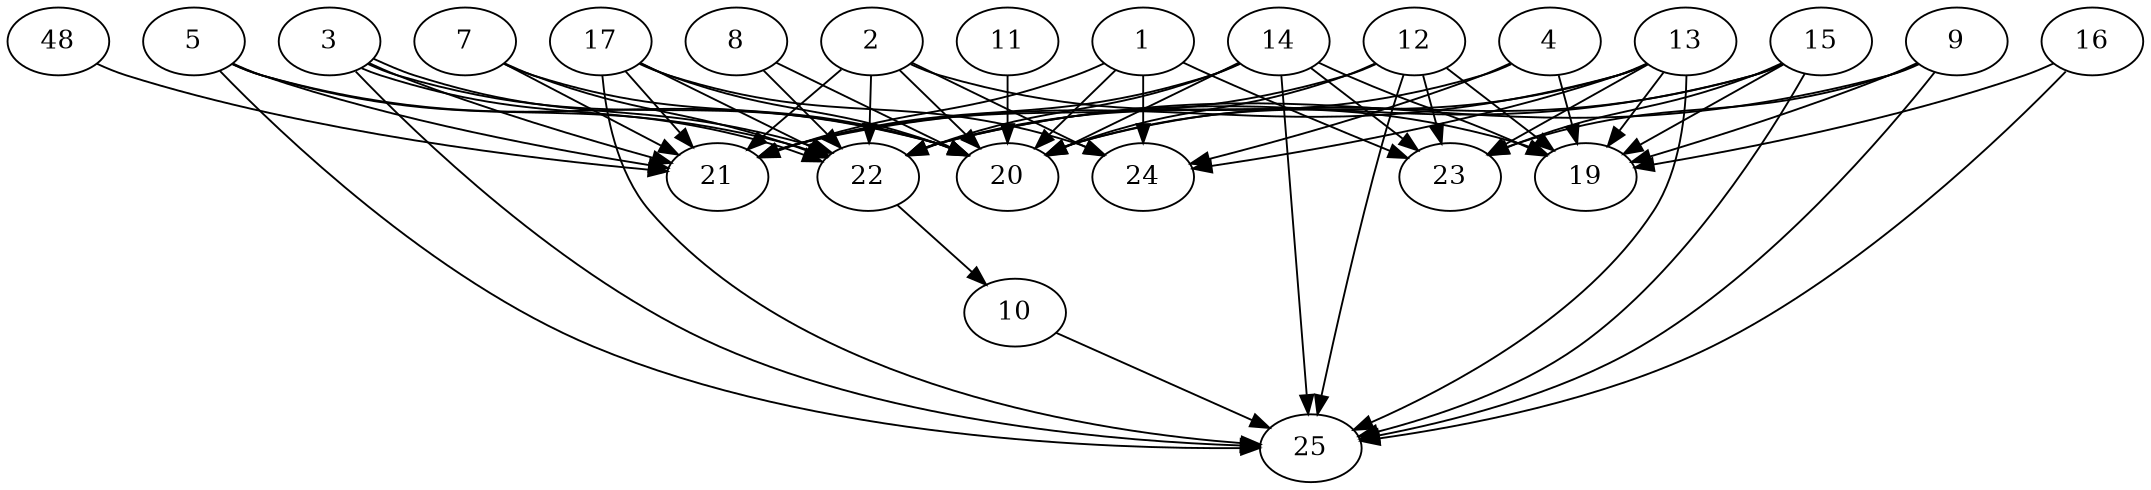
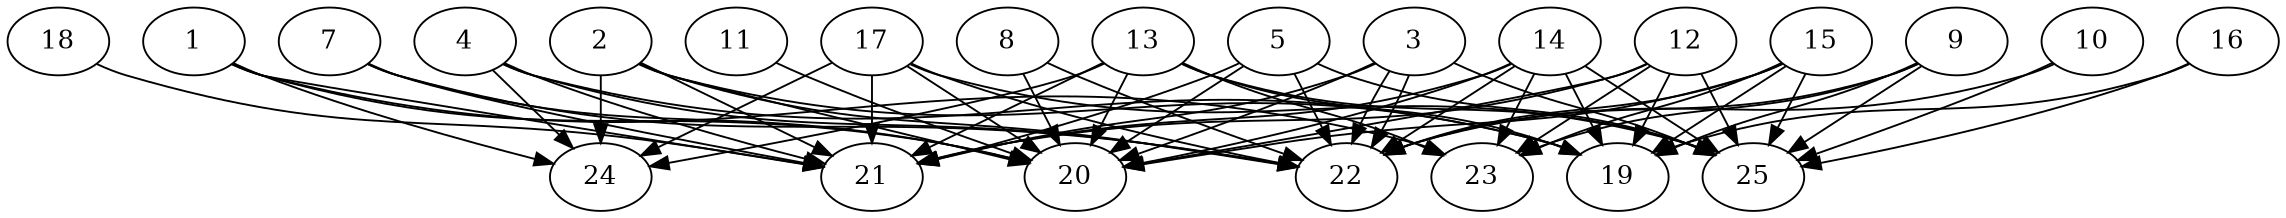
node "48": label "48" -> "18"
edge "4" -> "21": added
edge "22" -> "10": reversed
